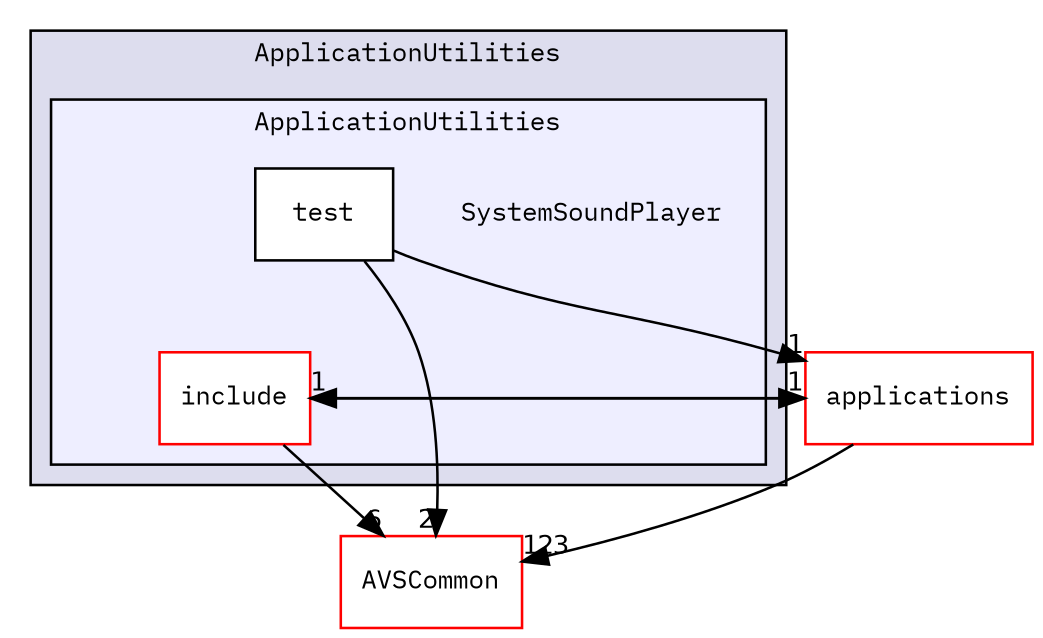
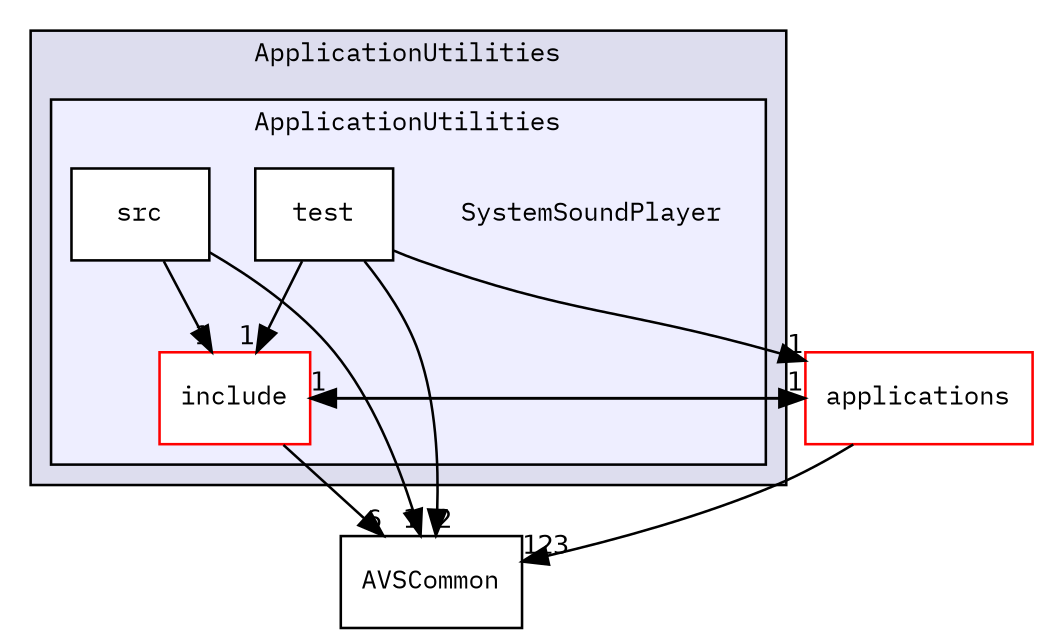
node "src": added
edge "test" -> "include": added
node "AVSCommon": color red -> black
